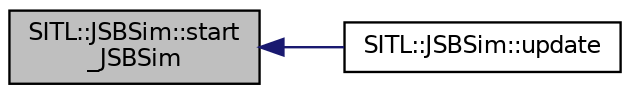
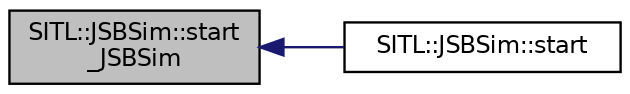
node "SITL::JSBSim::update": label "SITL::JSBSim::update" -> "SITL::JSBSim::start"
